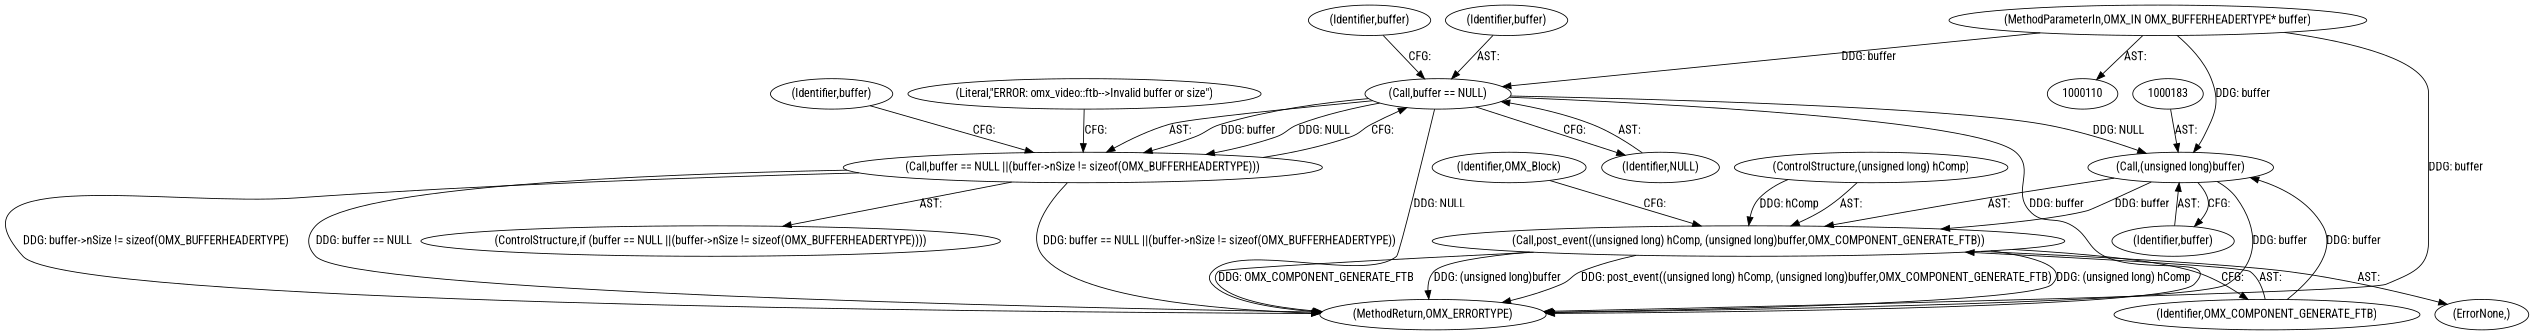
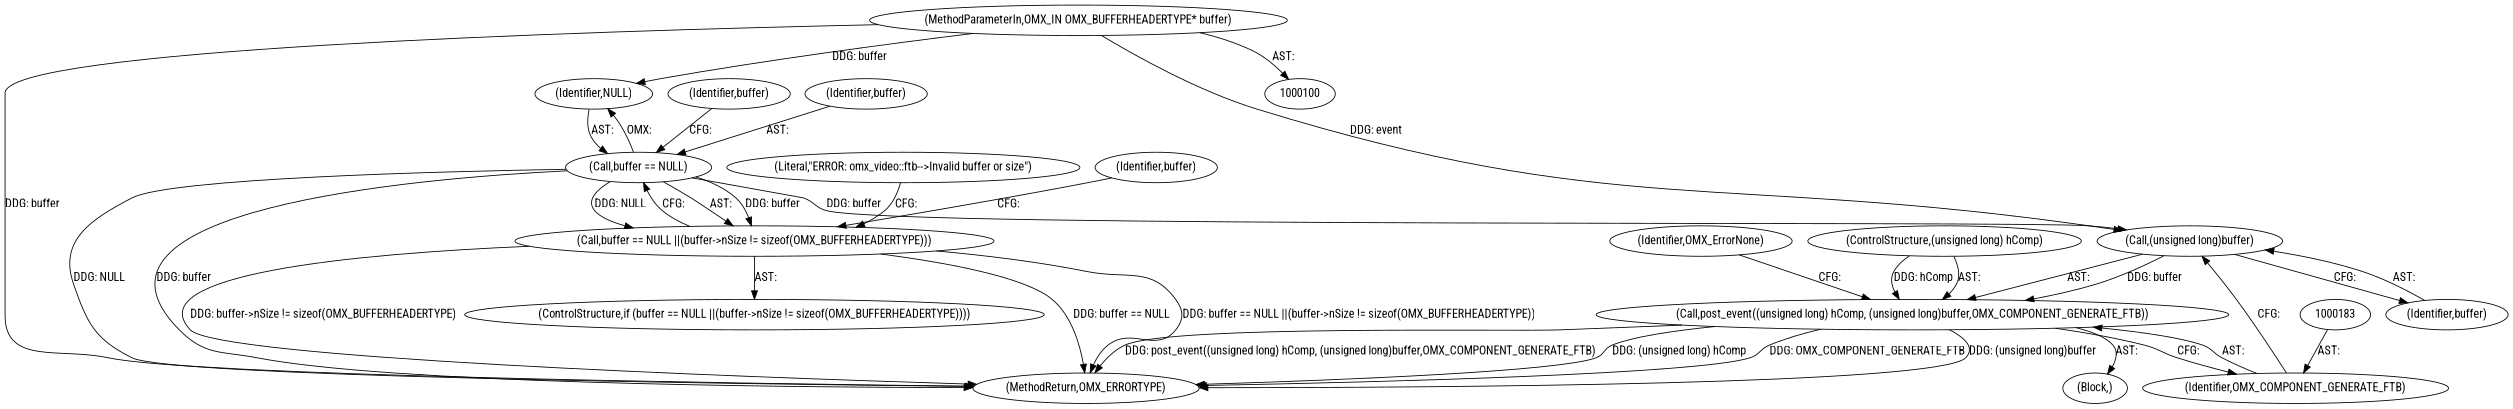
edge "(MethodParameterIn,OMX_IN OMX_BUFFERHEADERTYPE* buffer)" -> "(Call,buffer == NULL)": now "(MethodParameterIn,OMX_IN OMX_BUFFERHEADERTYPE* buffer)" -> "(Identifier,NULL)"
node "1000110": label "1000110" -> "1000100"
edge "(MethodParameterIn,OMX_IN OMX_BUFFERHEADERTYPE* buffer)" -> "(Call,(unsigned long)buffer)": label "DDG: buffer" -> "DDG: event"
edge "1000183" -> "(Call,(unsigned long)buffer)": now "1000183" -> "(Identifier,OMX_COMPONENT_GENERATE_FTB)"
edge "(Call,buffer == NULL)" -> "(Identifier,NULL)": label "CFG: " -> "OMX: "
edge "(Call,buffer == NULL)" -> "(Call,(unsigned long)buffer)": label "DDG: NULL" -> "DDG: buffer"
node "(Identifier,OMX_Block)": label "(Identifier,OMX_Block)" -> "(Identifier,OMX_ErrorNone)"
edge "(Identifier,OMX_COMPONENT_GENERATE_FTB)" -> "(Call,(unsigned long)buffer)": label "DDG: buffer" -> "CFG: "
edge "(Call,(unsigned long)buffer)" -> "(MethodReturn,OMX_ERRORTYPE)": removed, label "DDG: buffer"
node "(ErrorNone,)": label "(ErrorNone,)" -> "(Block,)"
